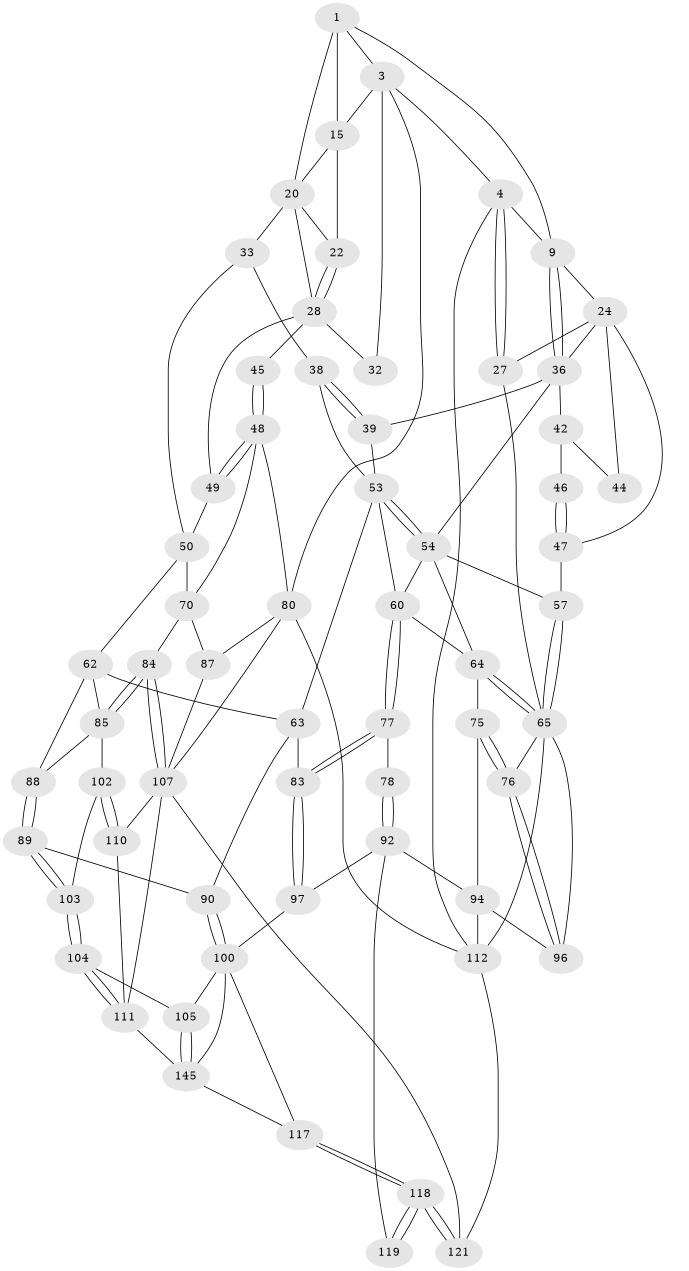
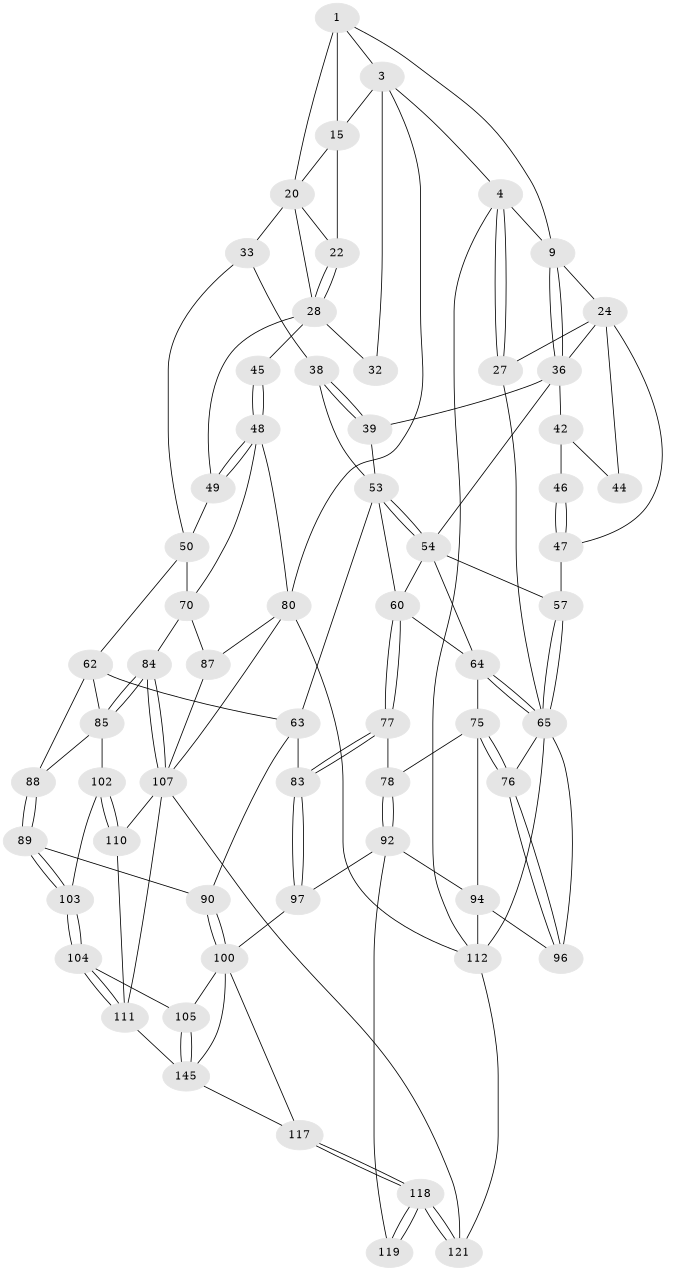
edge "75" -- "78": added
